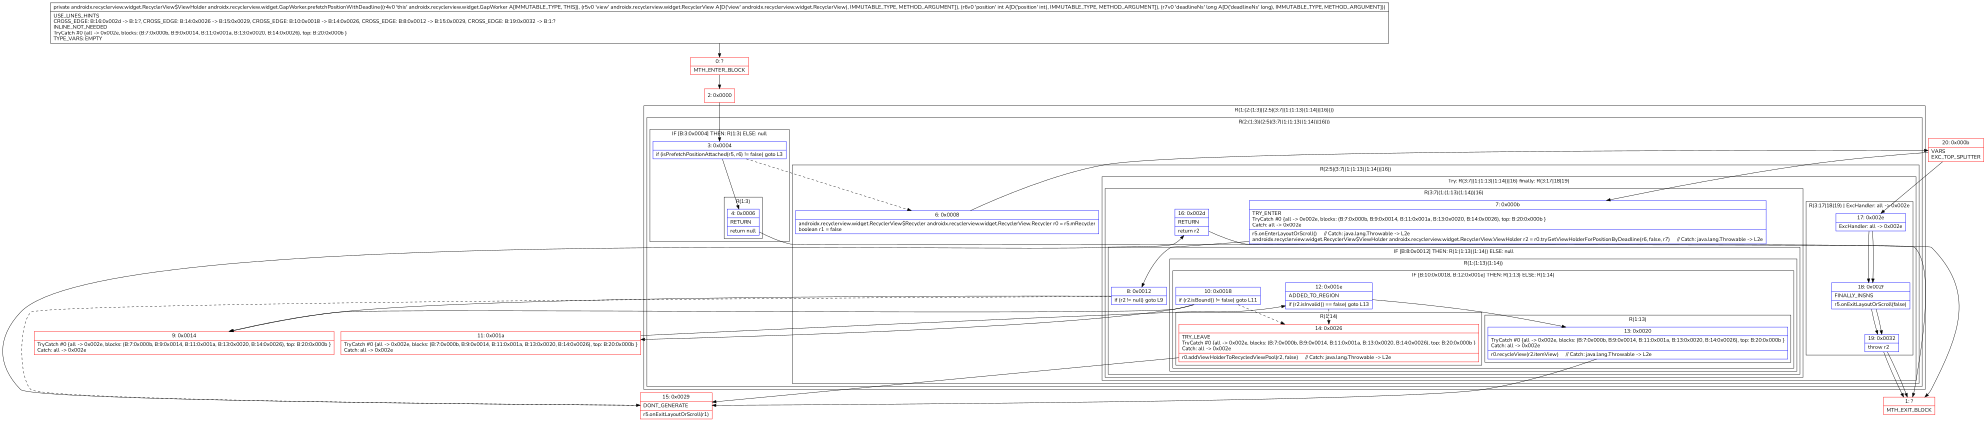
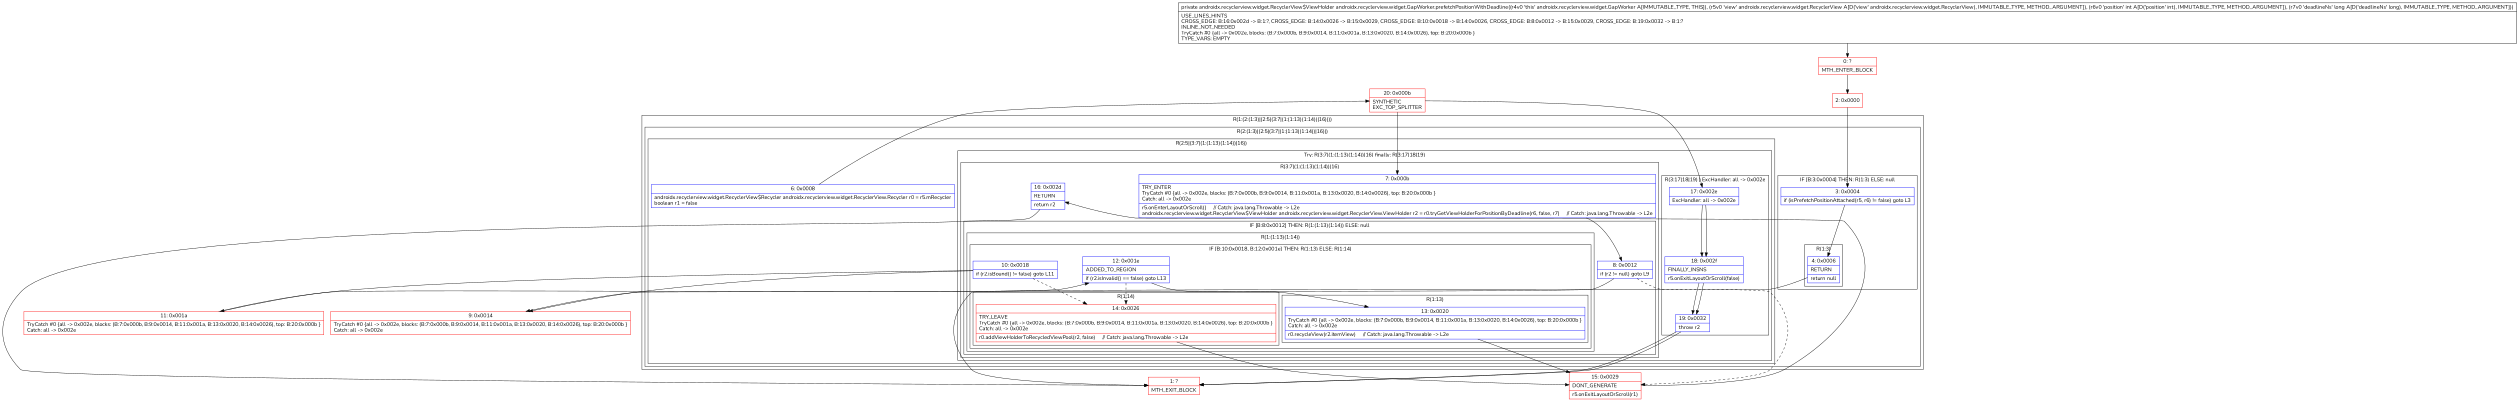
node "20: 0x000b": text "VARS" -> "SYNTHETIC"
edge "3: 0x0004" -> "6: 0x0008": removed
